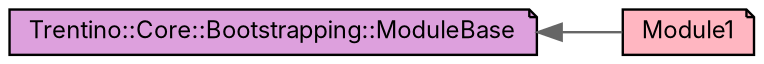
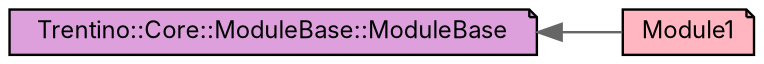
node "Trentino::Core::Bootstrapping::ModuleBase": label "Trentino::Core::Bootstrapping::ModuleBase" -> "Trentino::Core::ModuleBase::ModuleBase"
